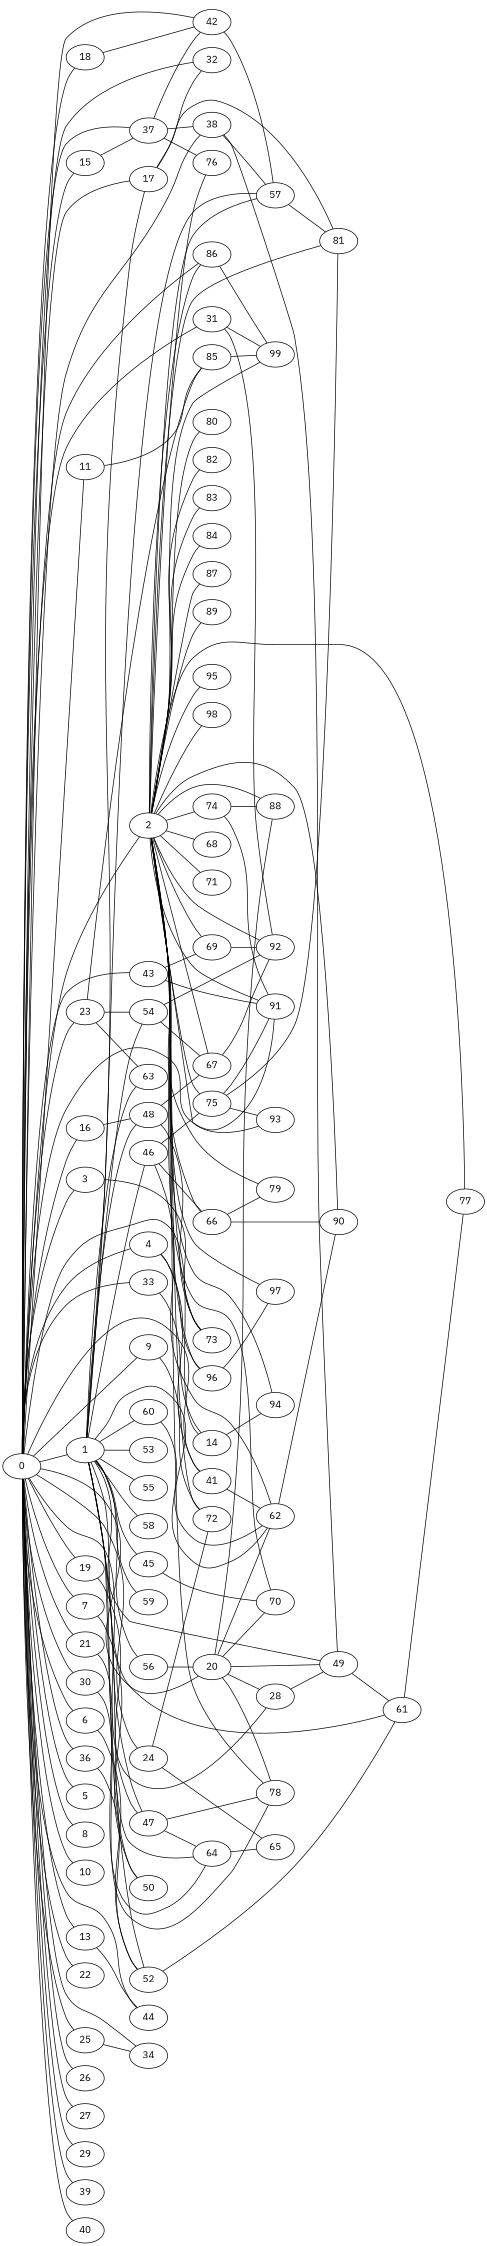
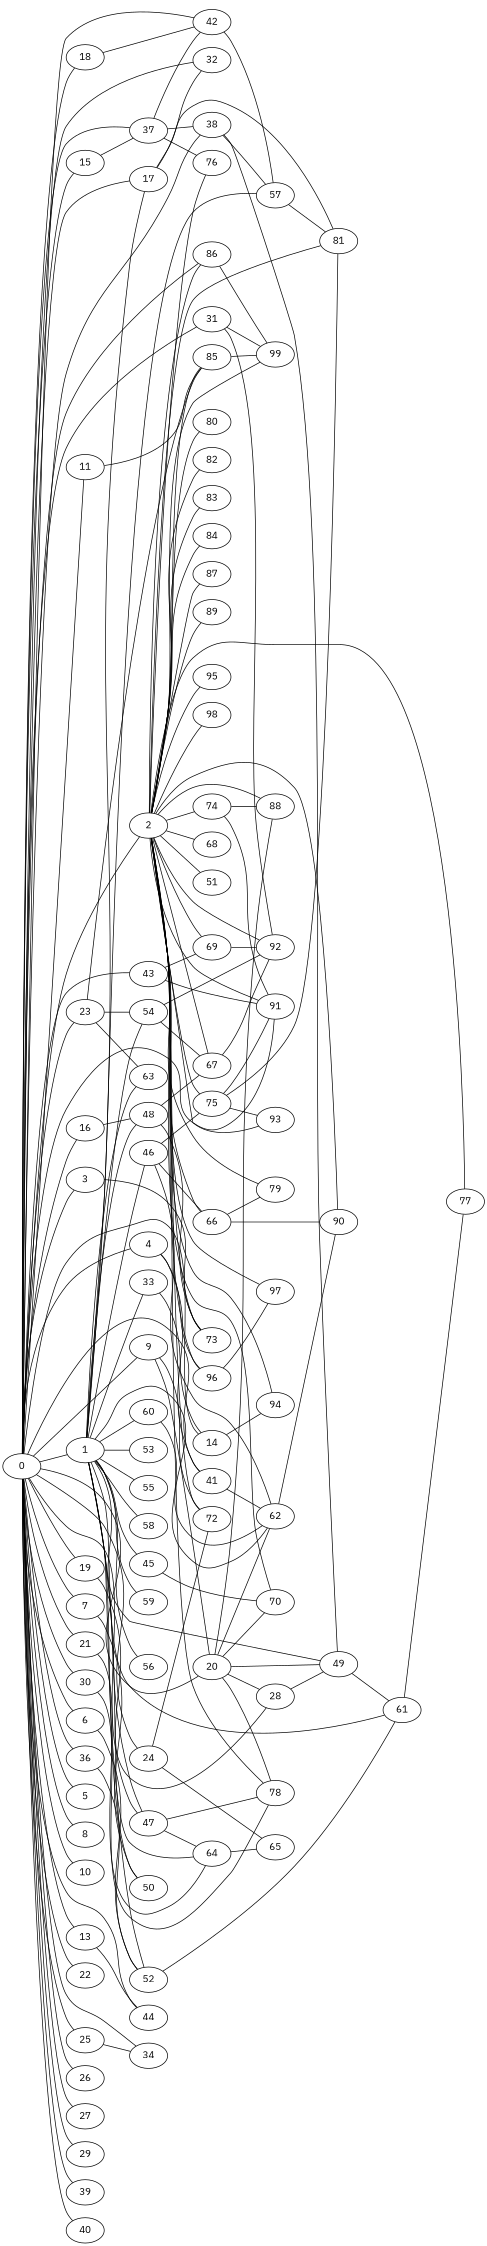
edge "57" -- "2": now "85" -- "2"
node "71": label "71" -> "51"
edge "33" -- "0": now "33" -- "1"
edge "56" -- "20": now "9" -- "20"
